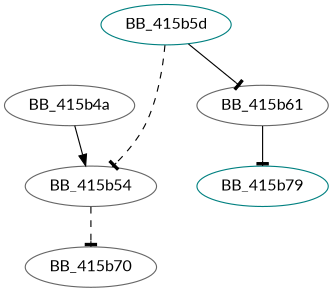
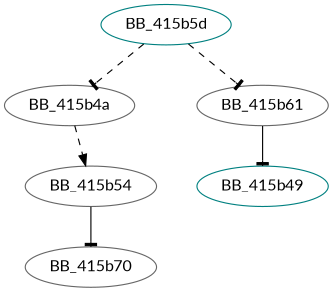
edge "BB_415b5d" -> "BB_415b61": style solid -> dashed
edge "BB_415b5d" -> "BB_415b54": now "BB_415b5d" -> "BB_415b4a"
edge "BB_415b4a" -> "BB_415b54": style solid -> dashed
node "BB_415b79": label "BB_415b79" -> "BB_415b49"
edge "BB_415b54" -> "BB_415b70": style dashed -> solid
